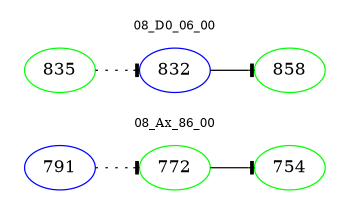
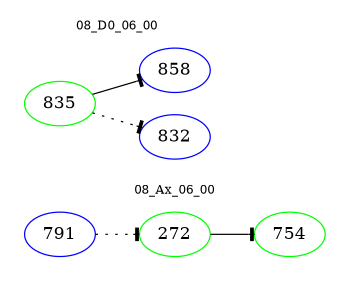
edge "832" -> "858": now "835" -> "858"
node "858": color green -> blue
cluster "08_Ax_86_00": label "08_Ax_86_00" -> "08_Ax_06_00"
node "772": label "772" -> "272"
